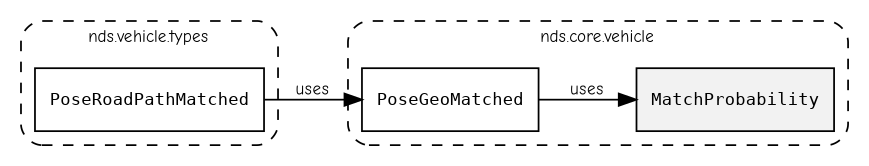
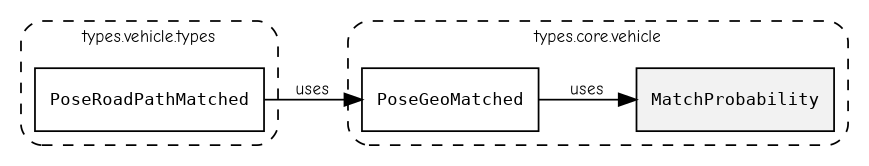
cluster "nds.vehicle.types": label "nds.vehicle.types" -> "types.vehicle.types"
cluster "nds.core.vehicle": label "nds.core.vehicle" -> "types.core.vehicle"
